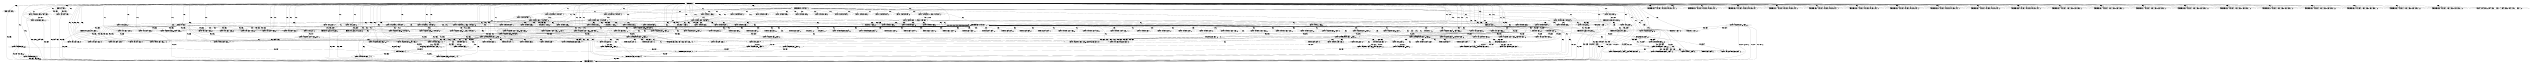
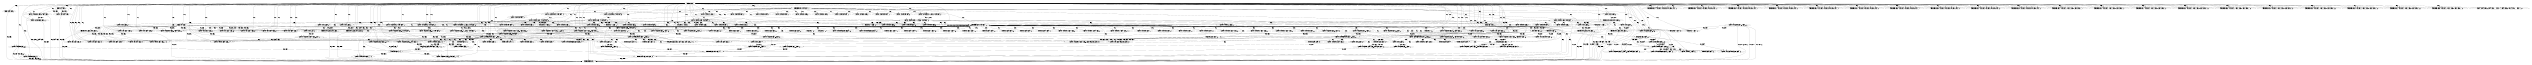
edge "(METHOD,FUN1)" -> "(strlen,strlen(VAR13))": label "DDG: " -> "DDG: *(VAR19 *)VAR6"
